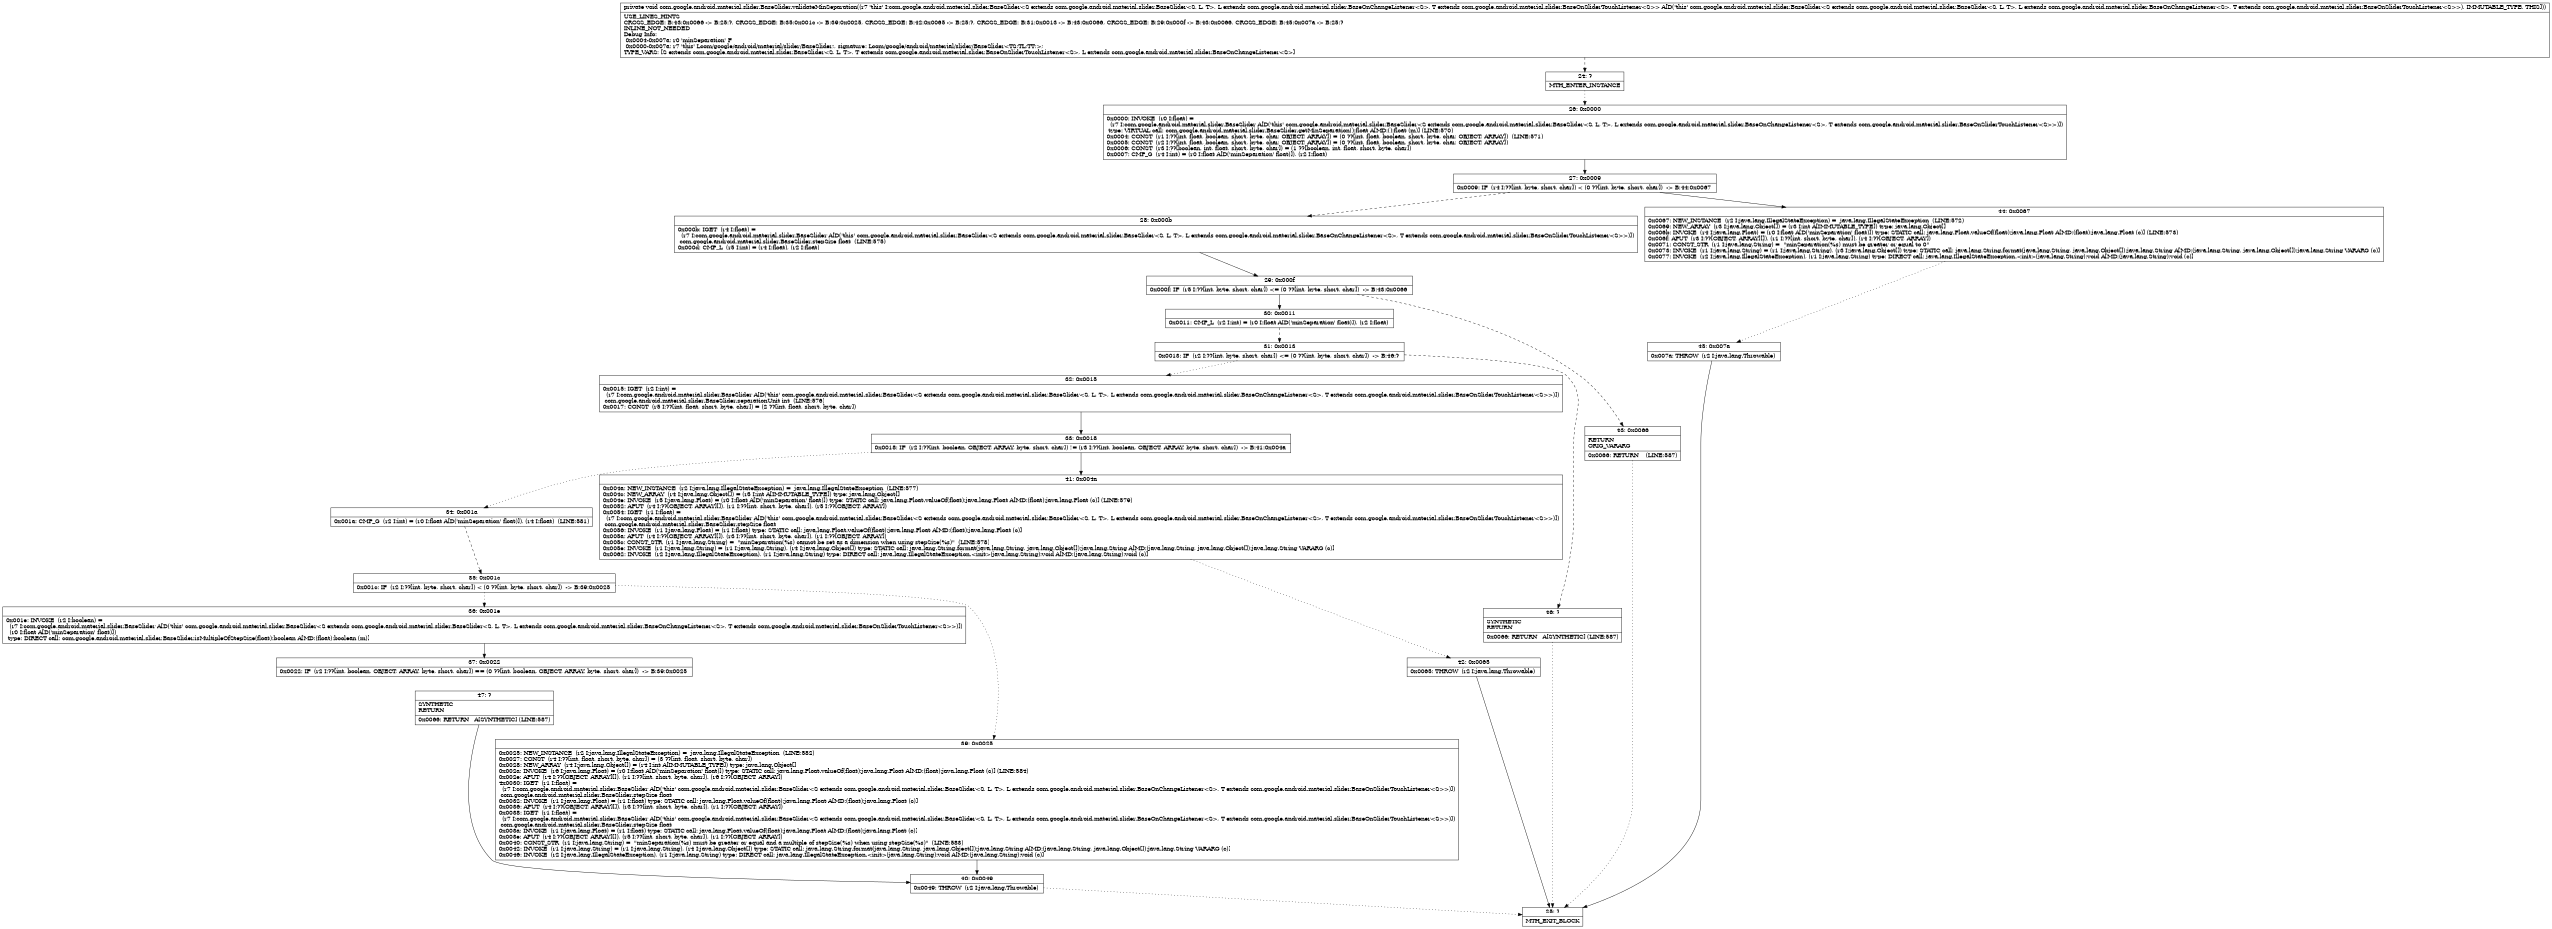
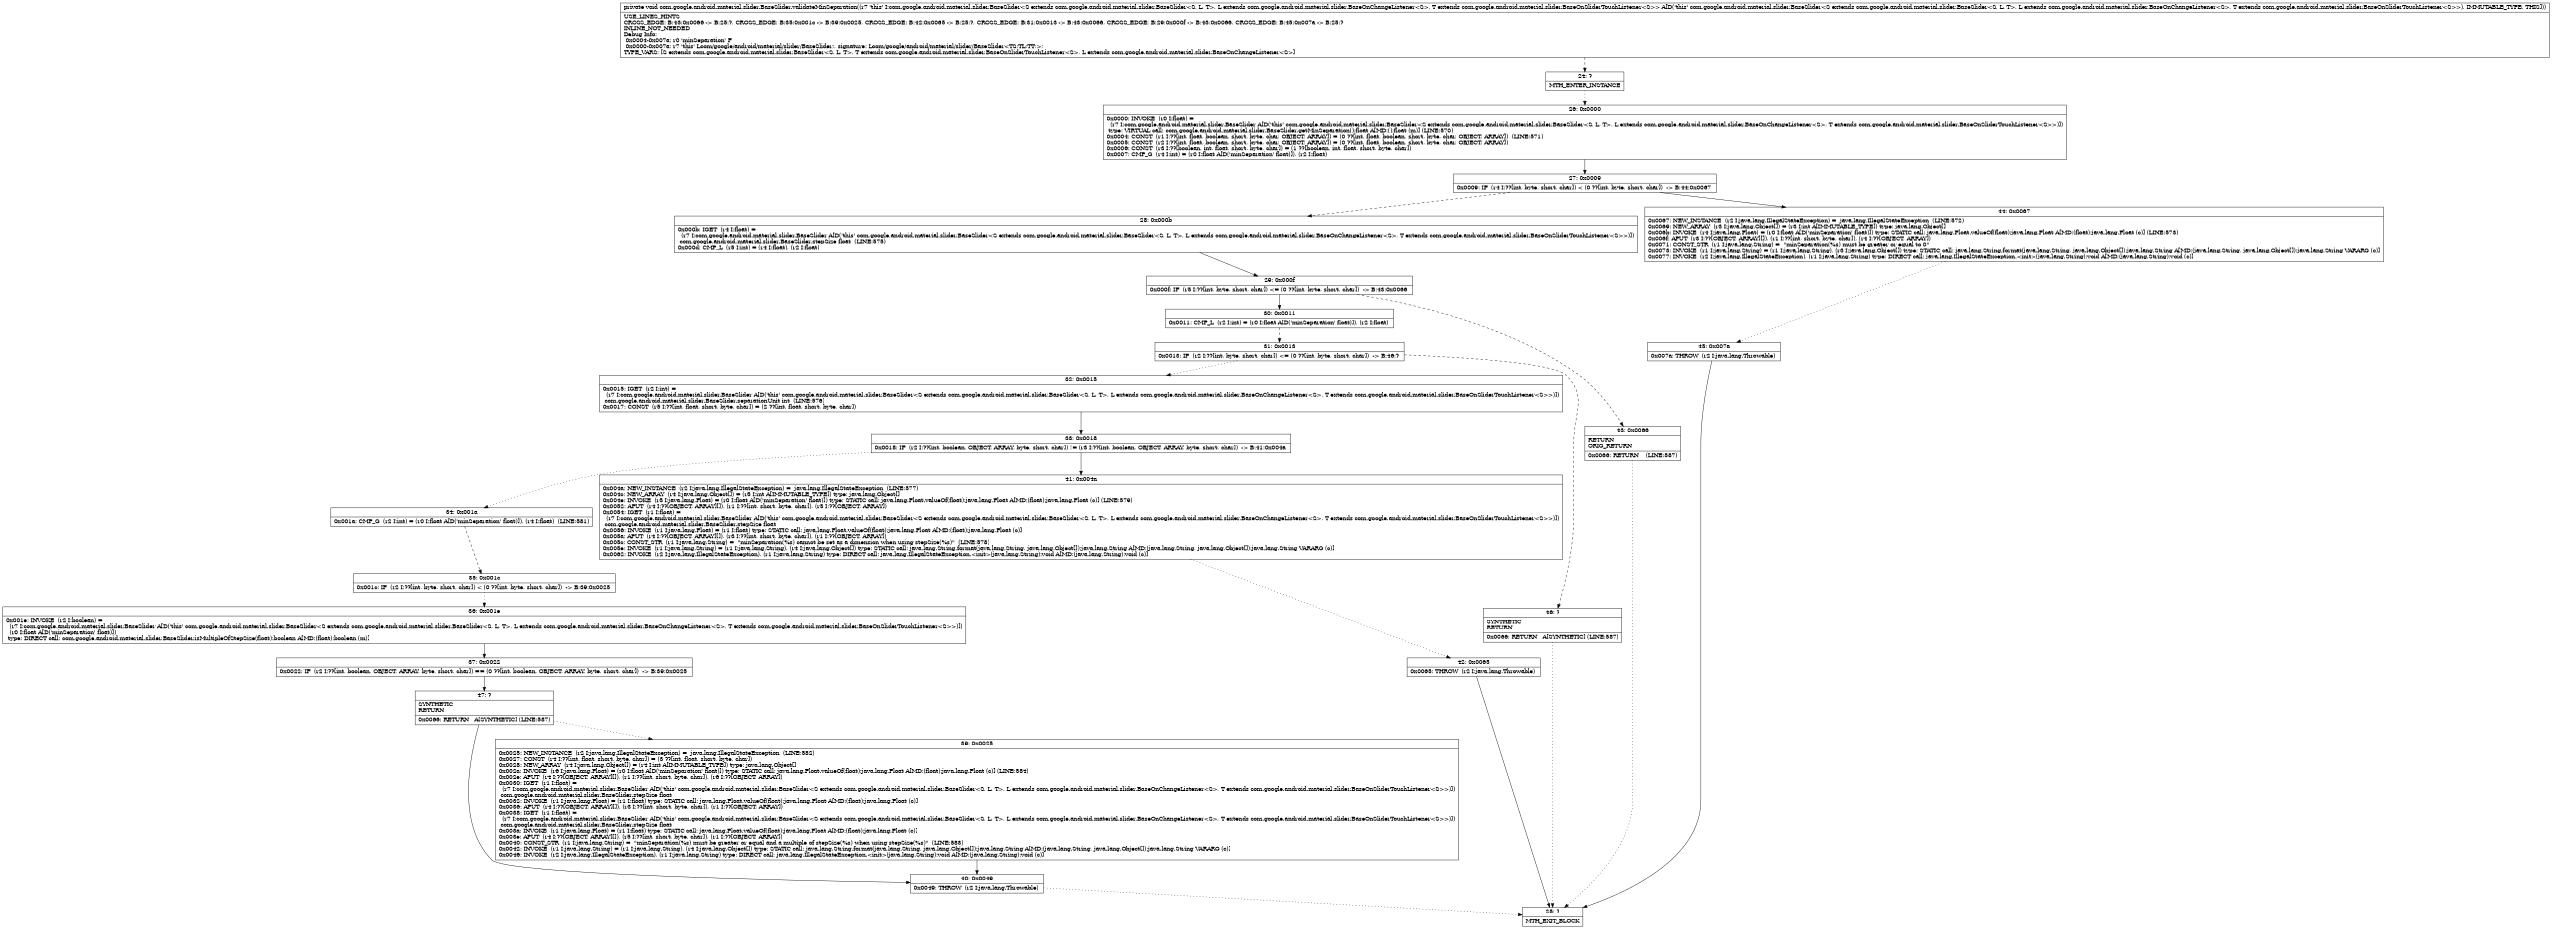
node "43: 0x0066": text "ORIG_VARARG" -> "ORIG_RETURN"
edge "35: 0x001c" -> "39: 0x0025": now "47: ?" -> "39: 0x0025"
edge "37: 0x0022" -> "47: ?": added
node "39: 0x0025": text "4x0030: IGET  (r1 I:float) =" -> "0x0030: IGET  (r1 I:float) ="
